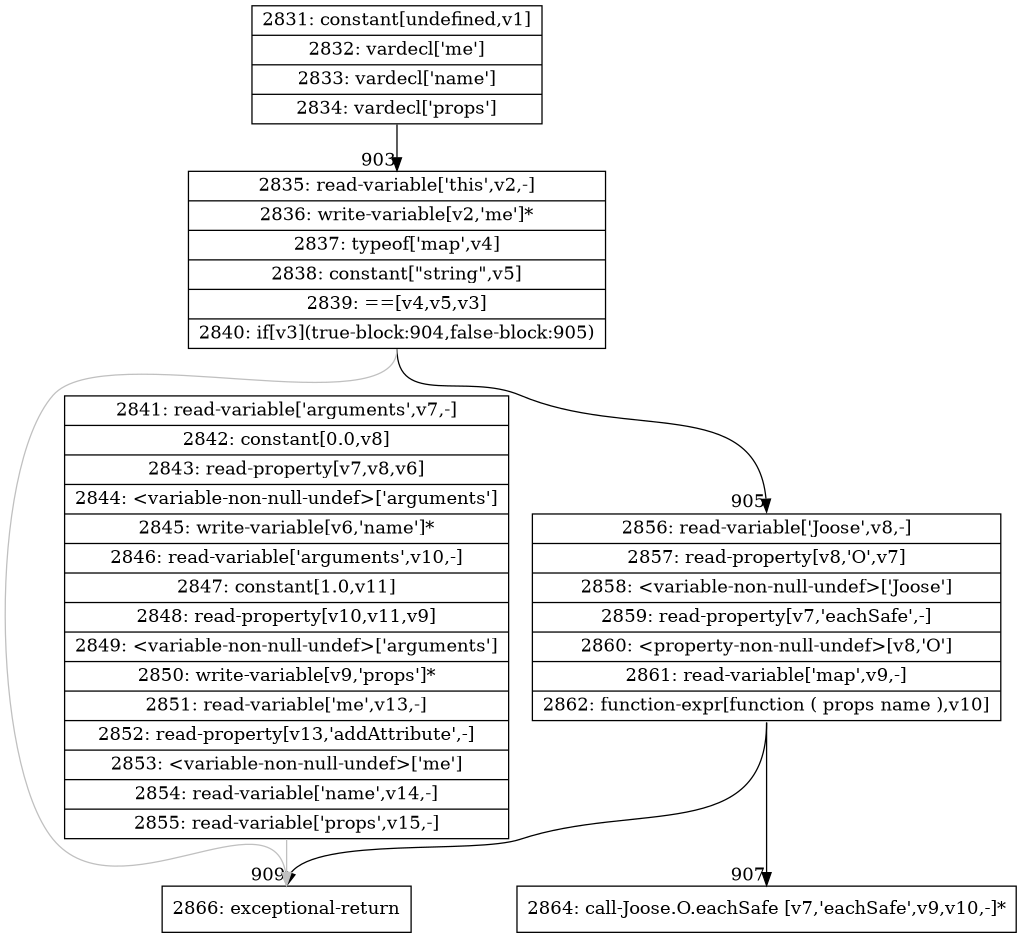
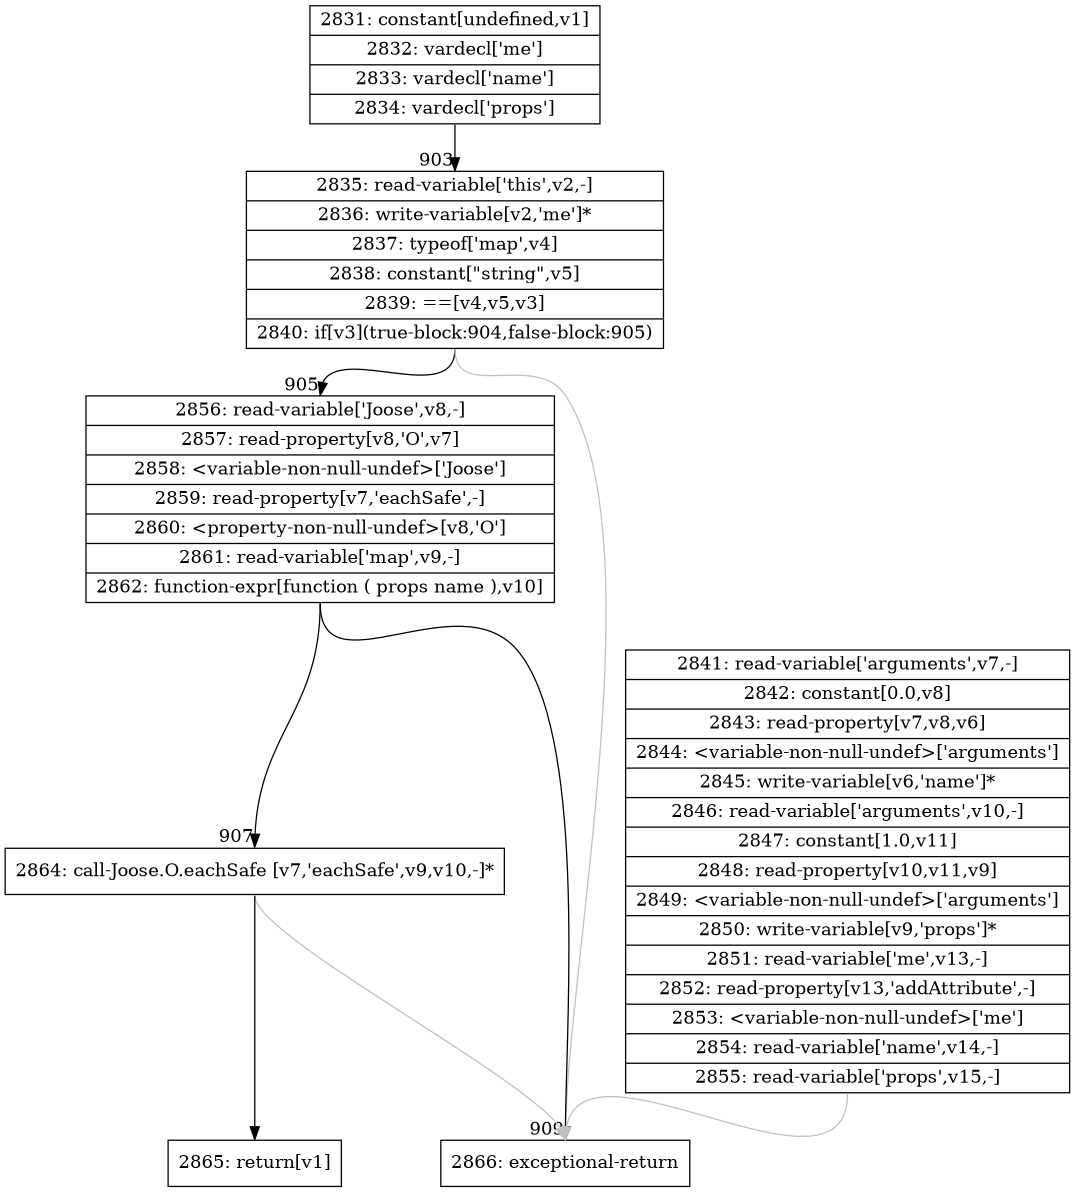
edge "2864: call-Joose.O.eachSafe [v7,'eachSafe',v9,v10,-]*" -> "2866: exceptional-return": added
node "2865: return[v1]": added
